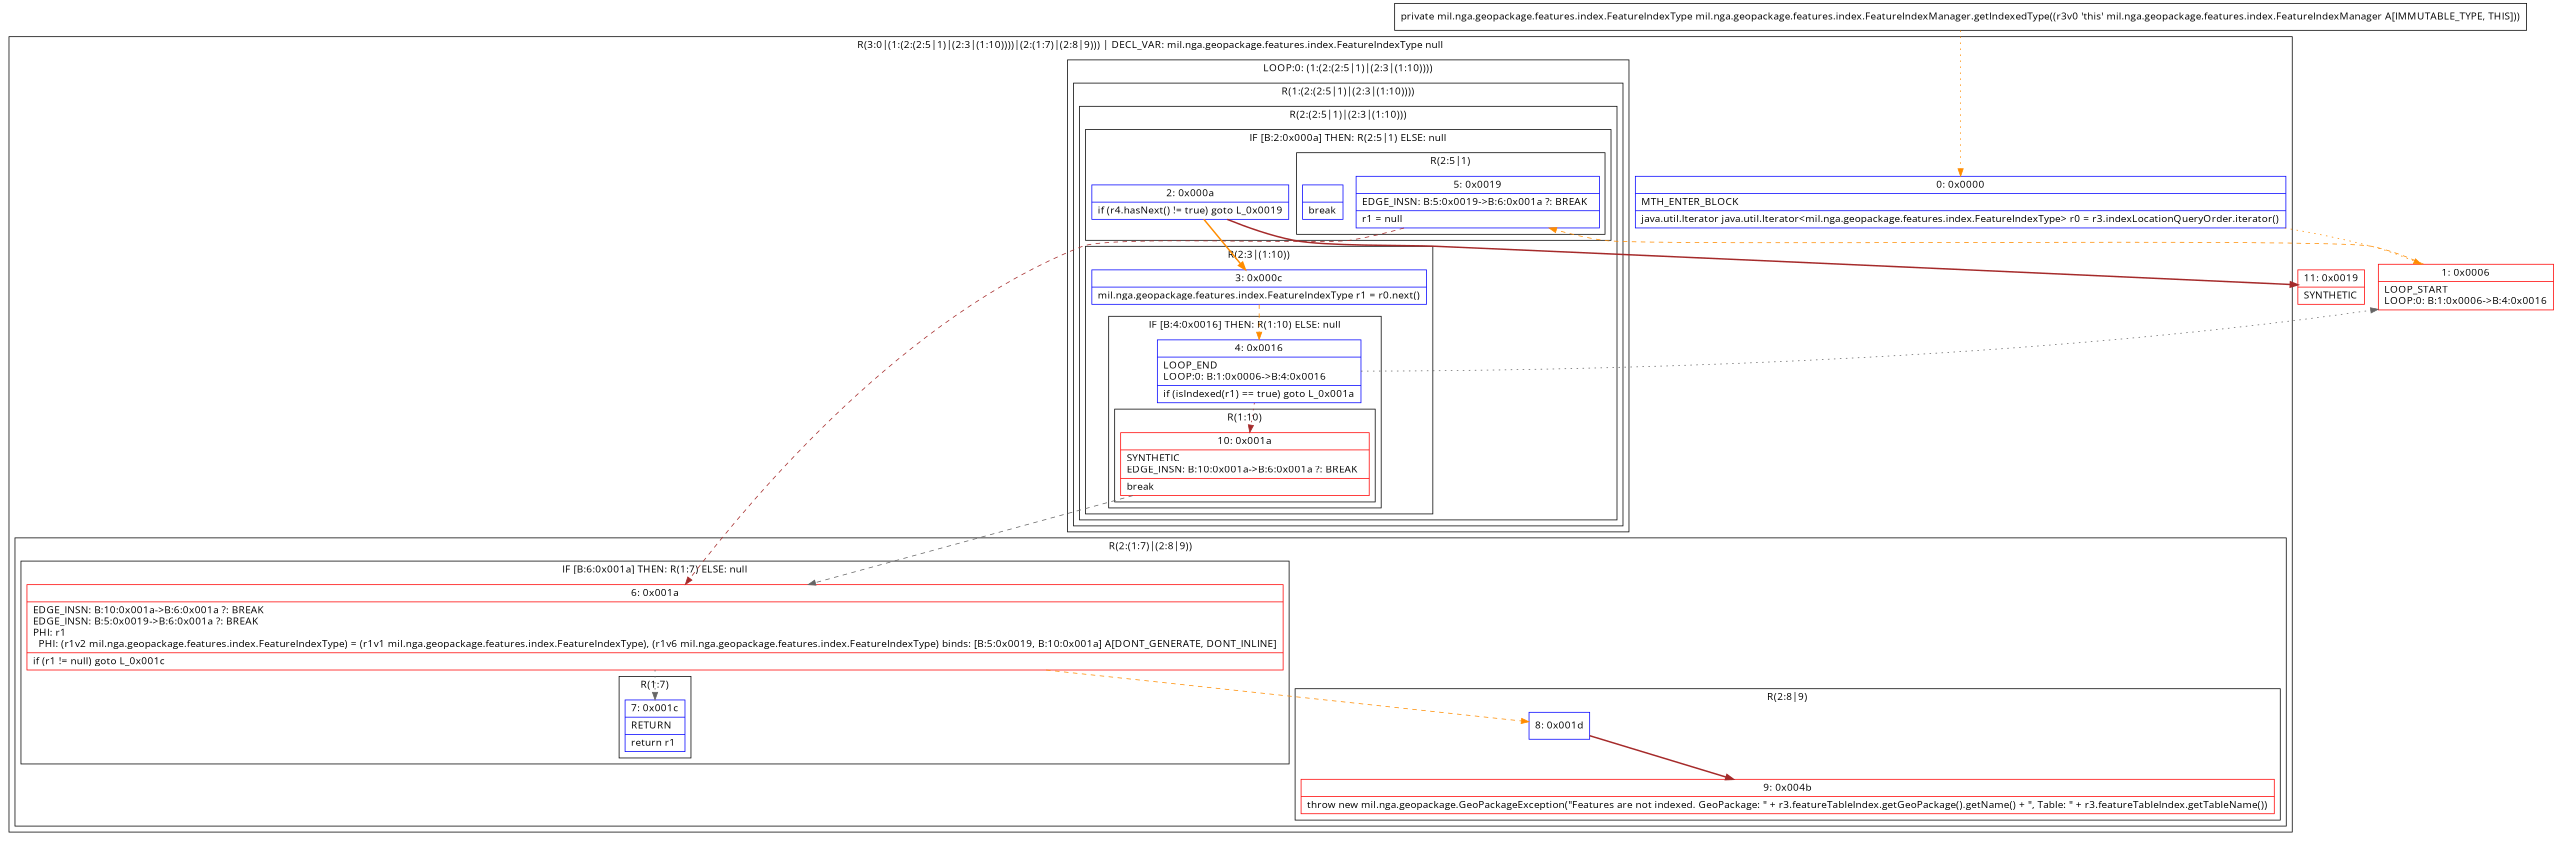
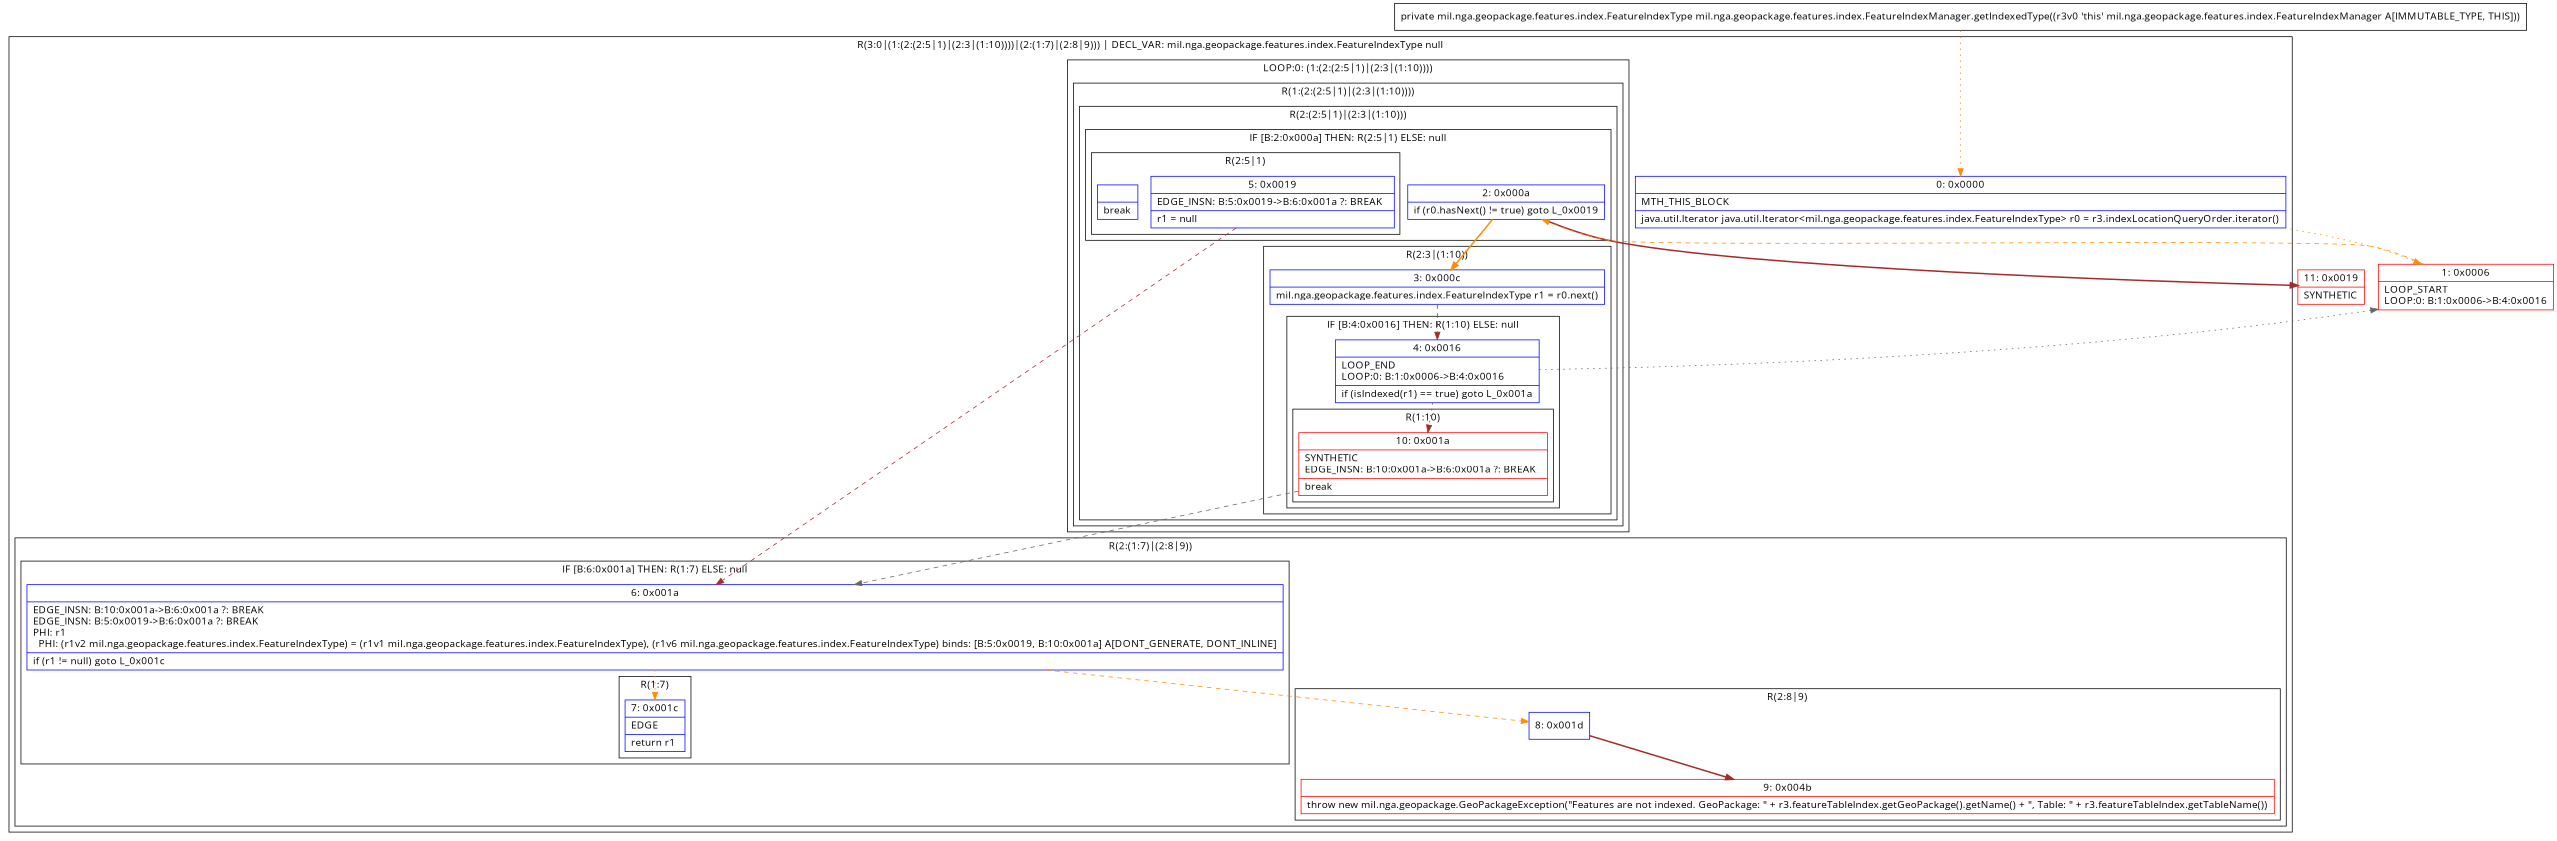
node "0: 0x0000": text "MTH_ENTER_BLOCK" -> "MTH_THIS_BLOCK"
node "2: 0x000a": text "if (r4.hasNext() != true) goto L_0x0019" -> "if (r0.hasNext() != true) goto L_0x0019"
edge "1: 0x0006" -> "5: 0x0019": now "1: 0x0006" -> "2: 0x000a"
edge "3: 0x000c" -> "4: 0x0016": color darkorange -> brown
node "6: 0x001a": color red -> blue
edge "6: 0x001a" -> "7: 0x001c": color gray40 -> darkorange
node "7: 0x001c": text "RETURN" -> "EDGE"
